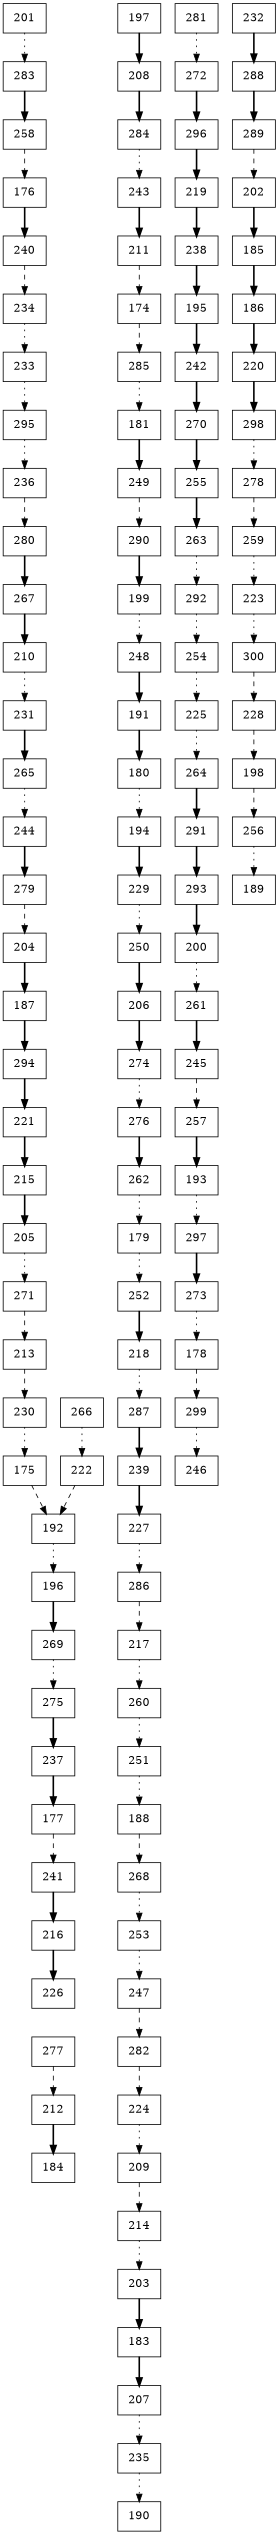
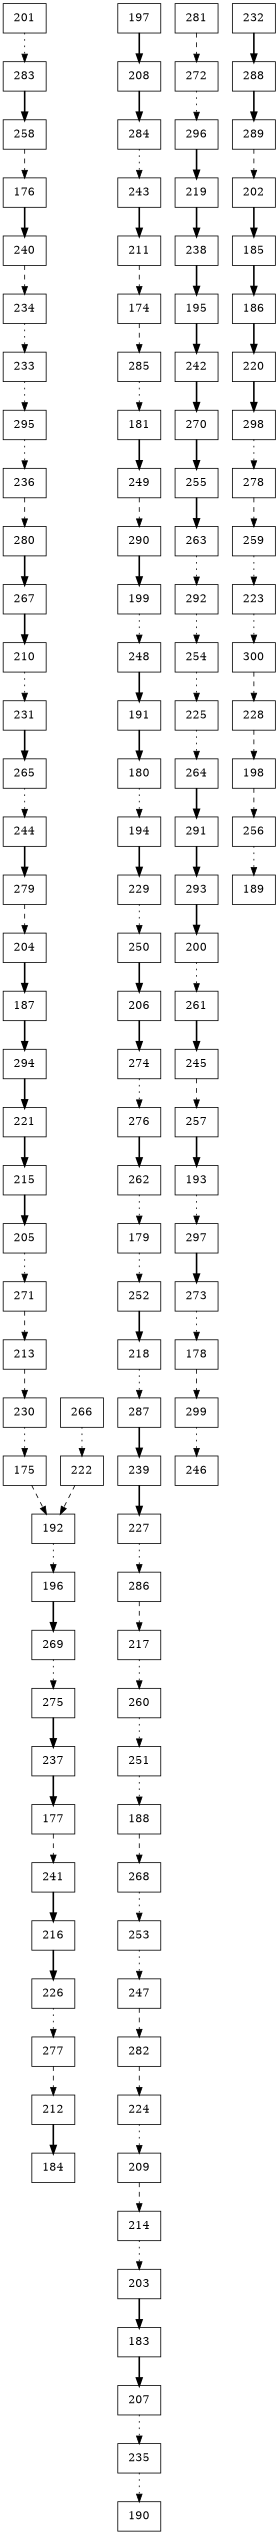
edge "281" -> "272": style dotted -> dashed
edge "272" -> "296": style bold -> dotted
edge "226" -> "277": added
